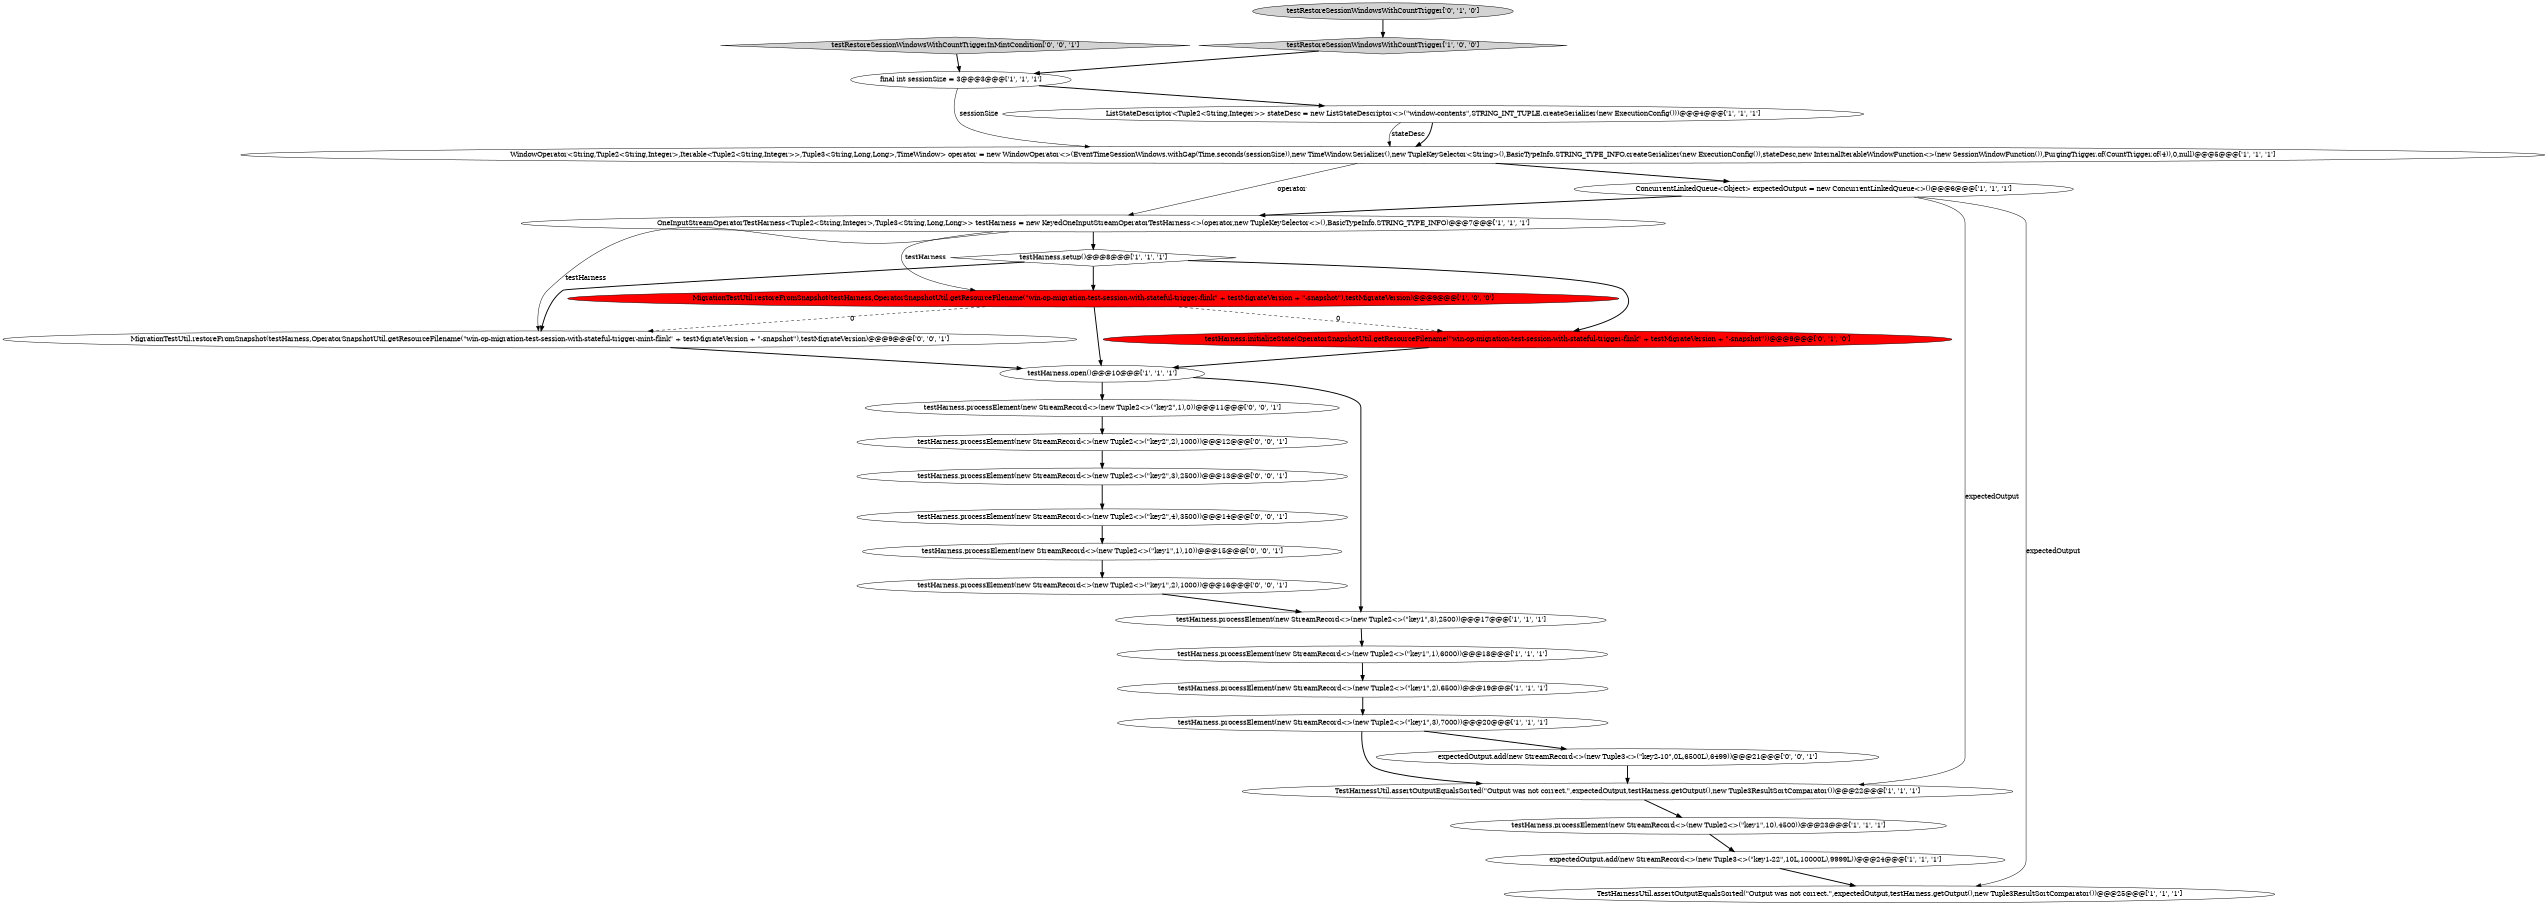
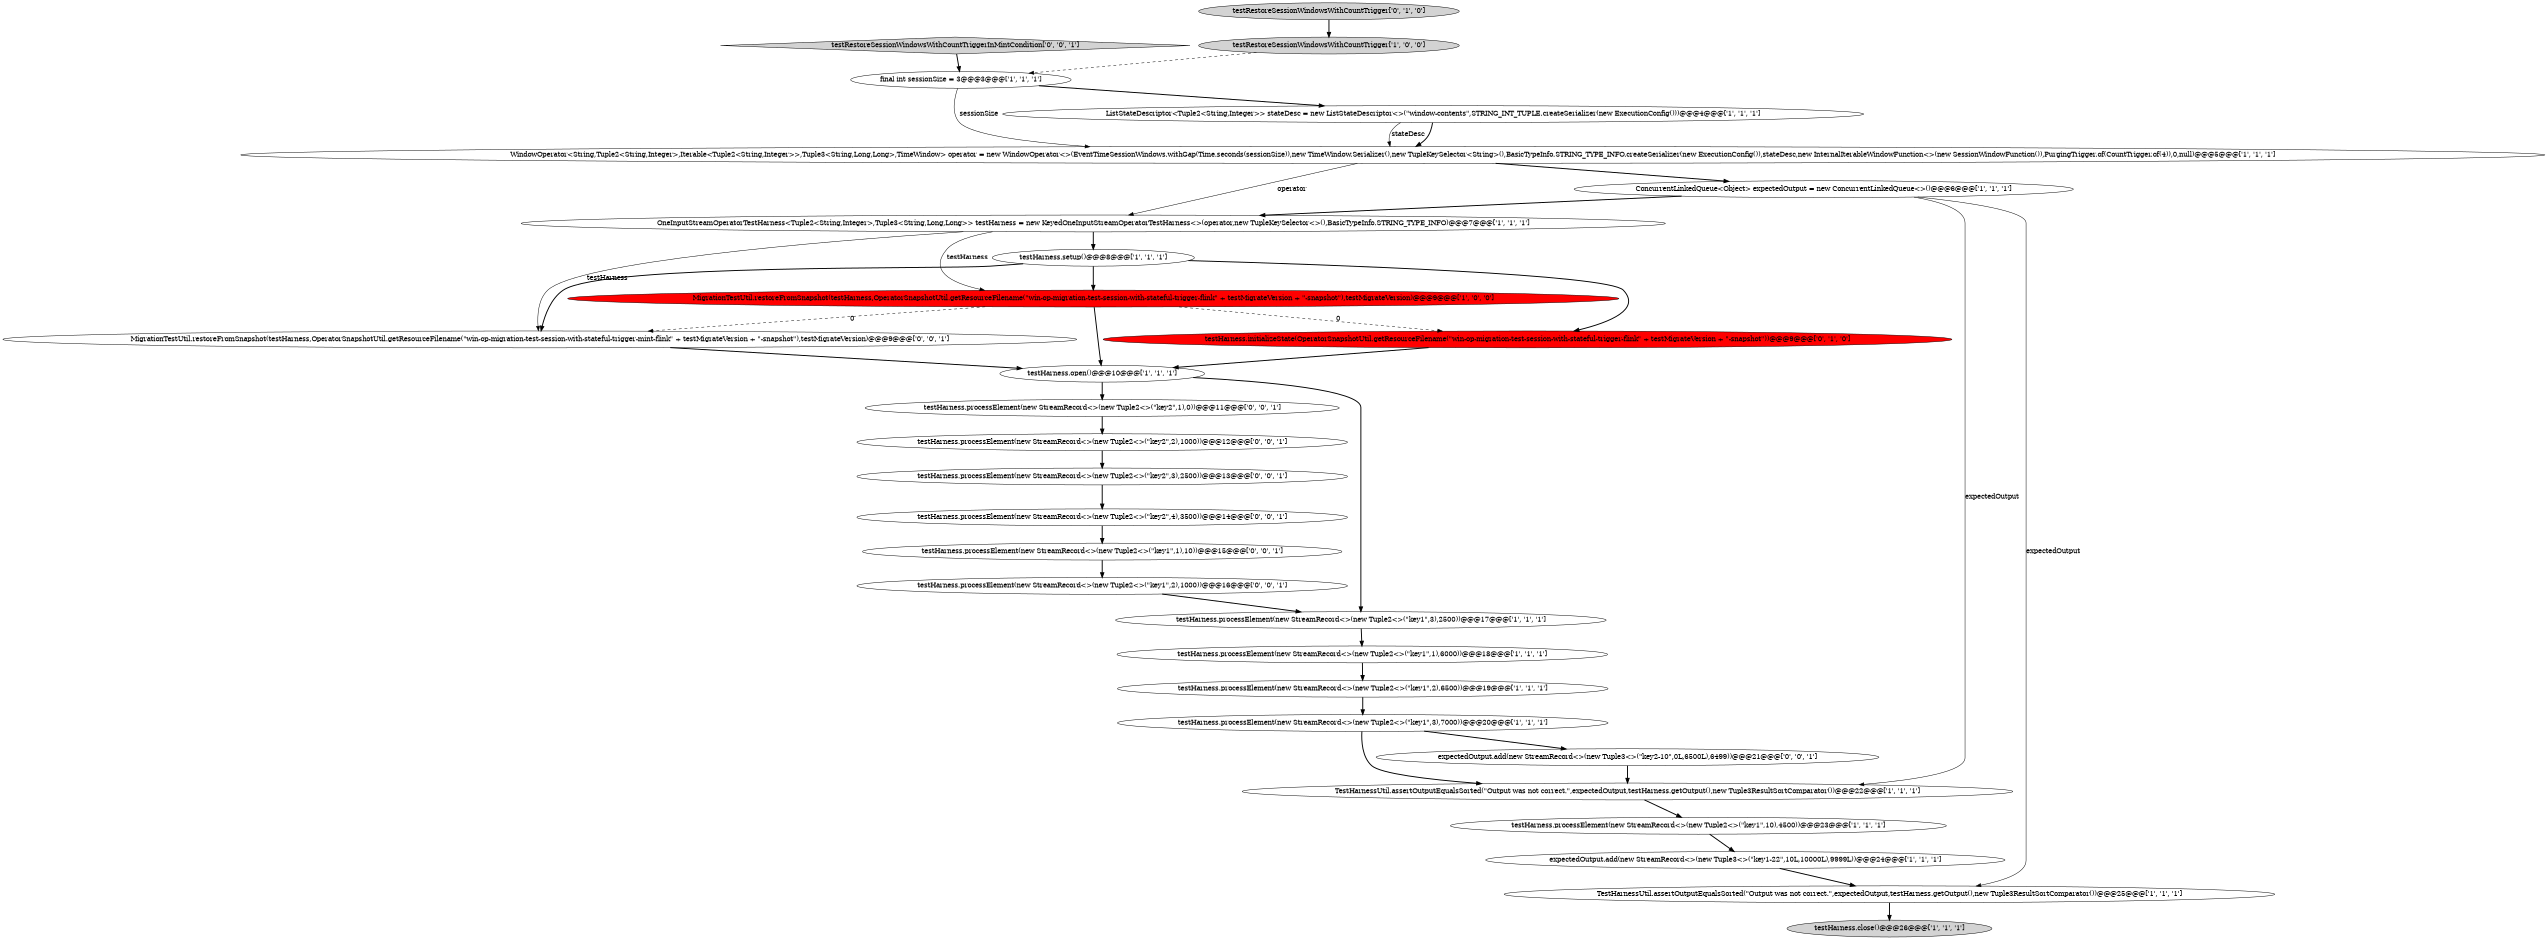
node "testRestoreSessionWindowsWithCountTrigger['1', '0', '0']": shape diamond -> ellipse
edge "testRestoreSessionWindowsWithCountTrigger['1', '0', '0']" -> "final int sessionSize = 3@@@3@@@['1', '1', '1']": style bold -> dashed
node "testHarness.setup()@@@8@@@['1', '1', '1']": shape diamond -> ellipse
node "testHarness.close()@@@26@@@['1', '1', '1']": added
